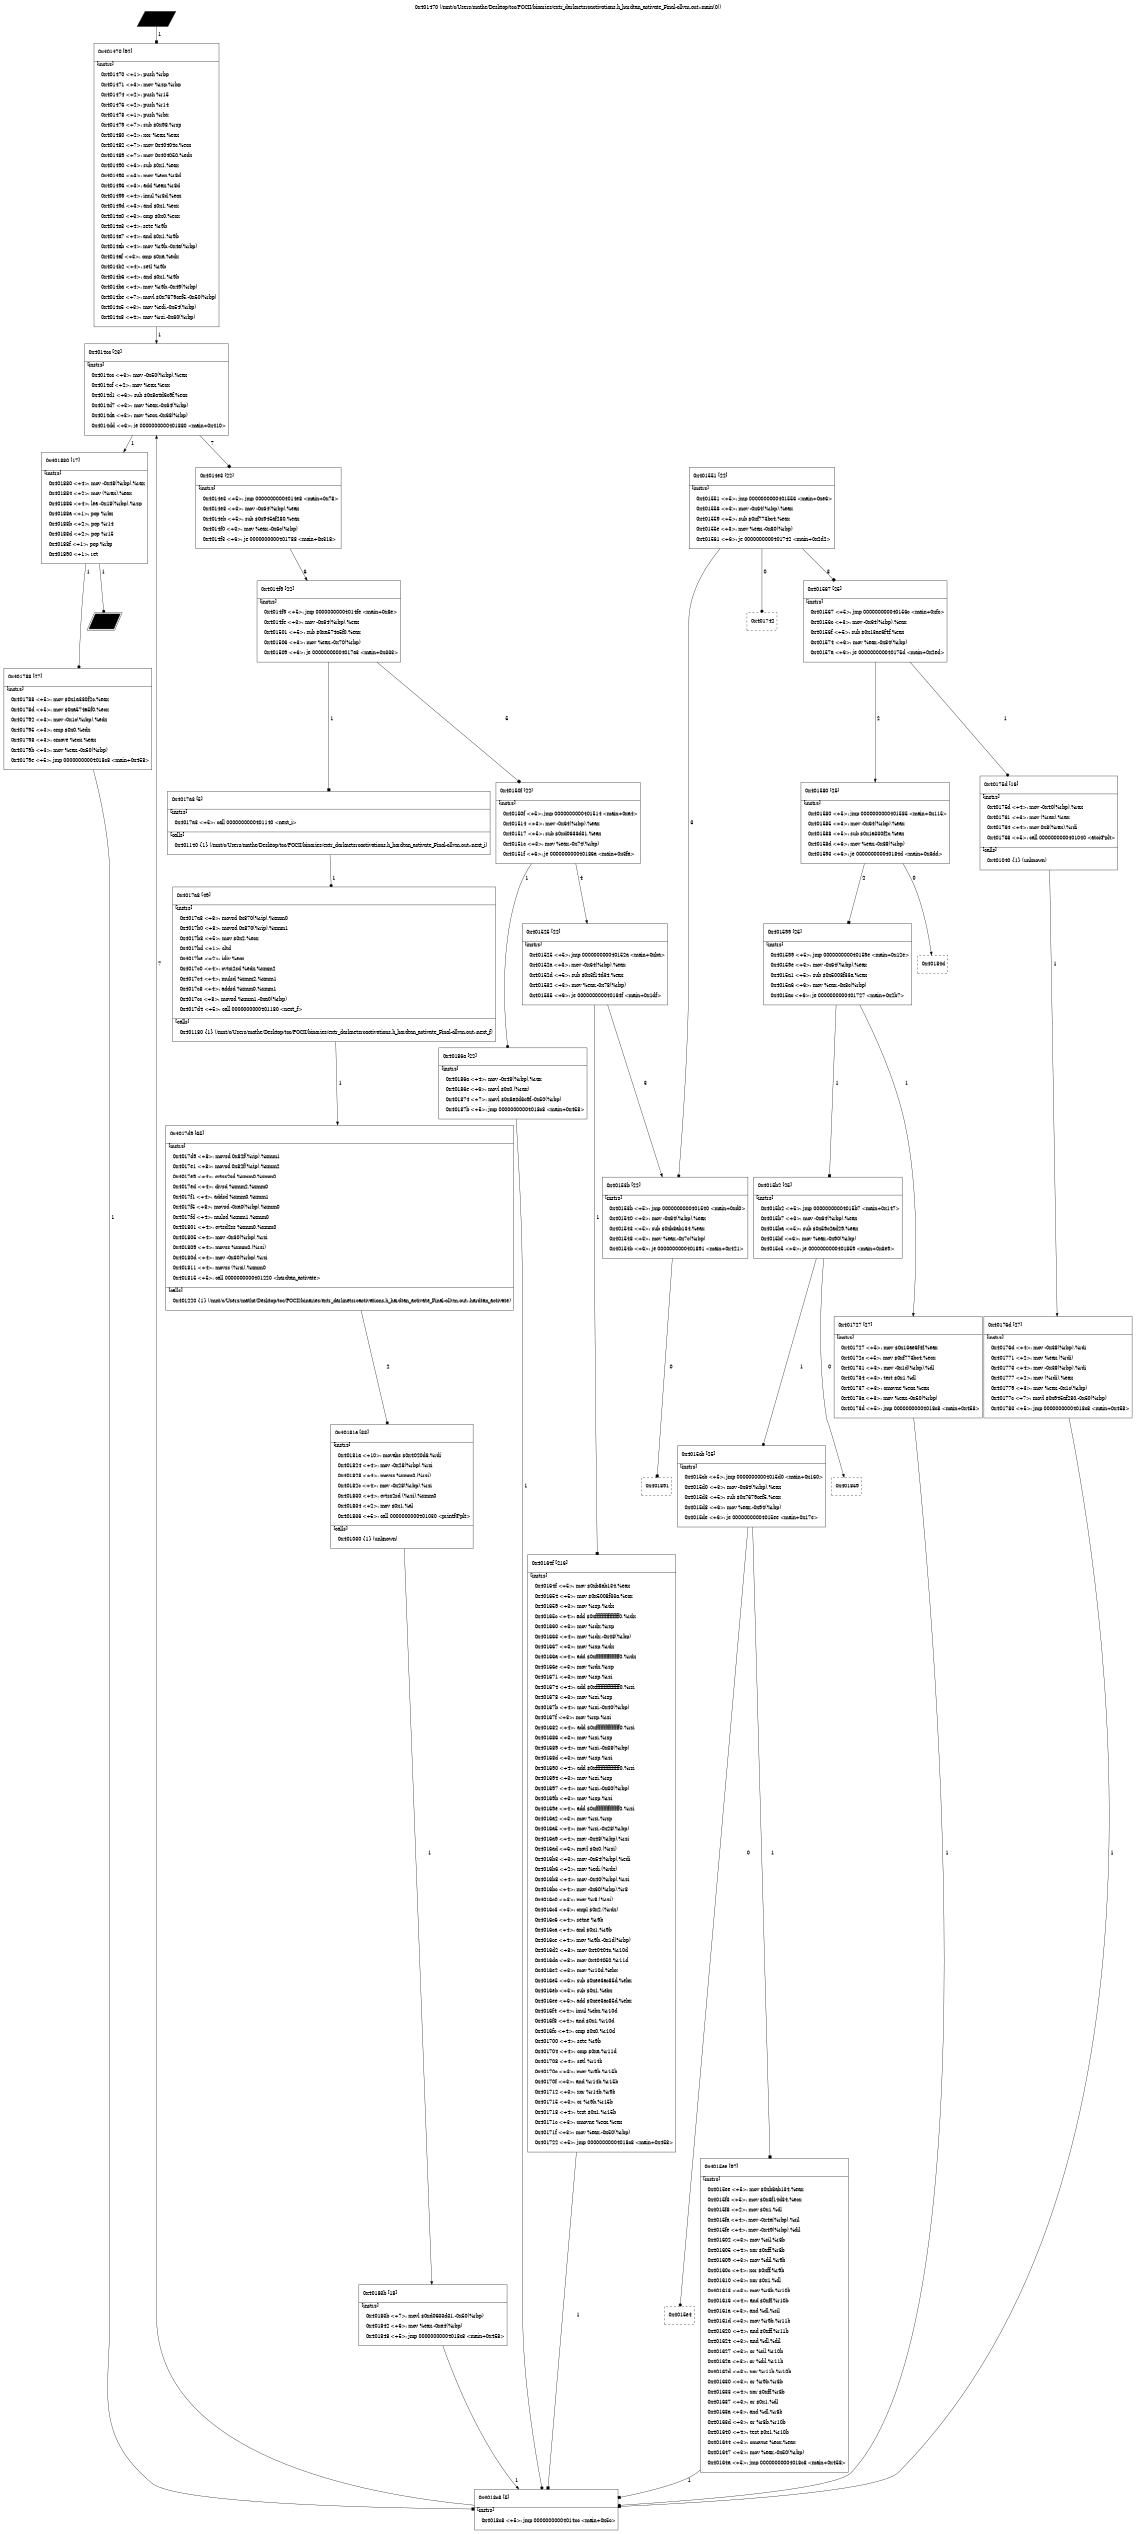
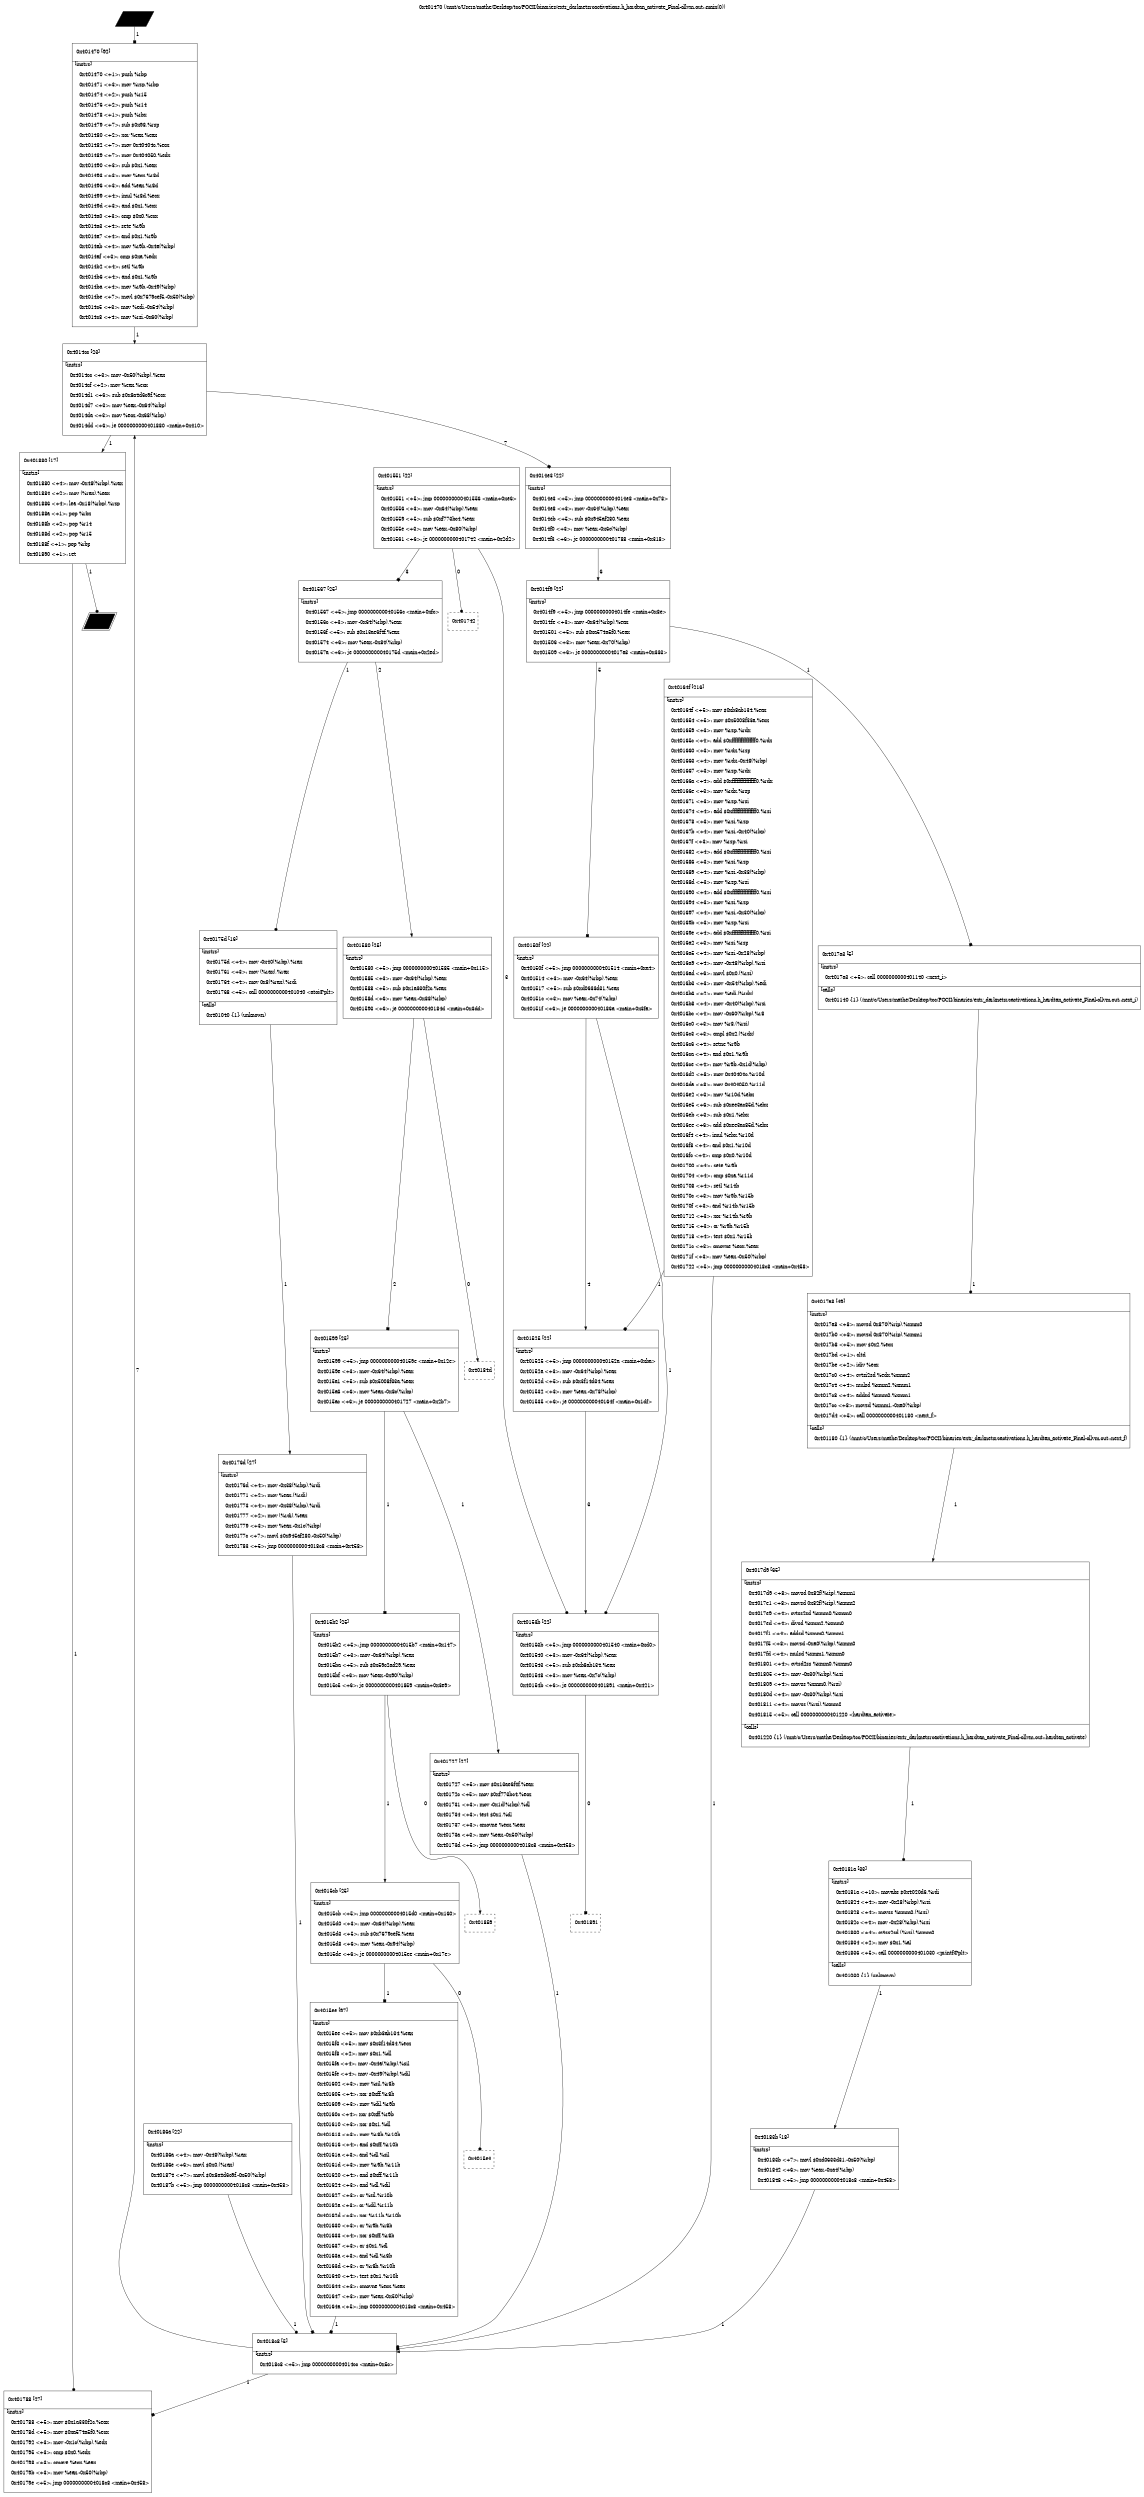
edge "0x40150f [22]" -> "0x40186a [22]": now "0x40150f [22]" -> "0x40153b [22]"
edge "0x401525 [22]" -> "0x40164f [216]": reversed
edge "0x4015b2 [25]" -> "0x4015cb [25]": arrowhead dot -> normal
edge "0x4017d9 [65]" -> "0x40181a [33]": label " 2" -> " 1"
edge "0x401788 [27]" -> "0x4018c8 [5]": reversed
